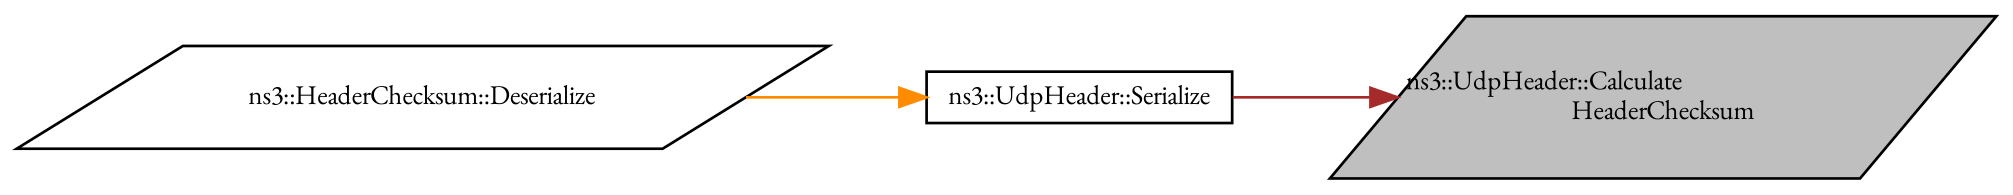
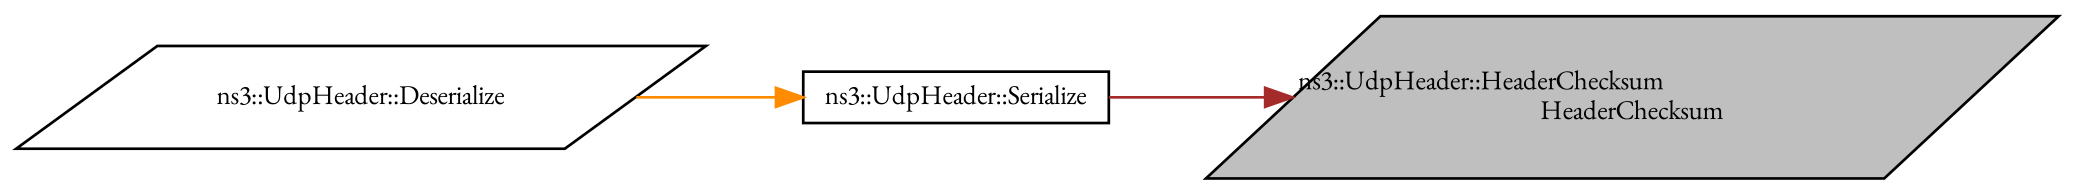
node "ns3::HeaderChecksum::Deserialize": label "ns3::HeaderChecksum::Deserialize" -> "ns3::UdpHeader::Deserialize"
node "ns3::UdpHeader::Calculate HeaderChecksum": label "ns3::UdpHeader::Calculate HeaderChecksum" -> "ns3::UdpHeader::HeaderChecksum HeaderChecksum"
